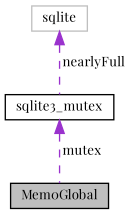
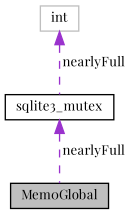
node "sqlite": label "sqlite" -> "int"
edge "Mem0Global" -> "sqlite3_mutex": label " mutex" -> " nearlyFull"
